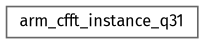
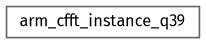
node "arm_cfft_instance_q31": label "arm_cfft_instance_q31" -> "arm_cfft_instance_q39"
